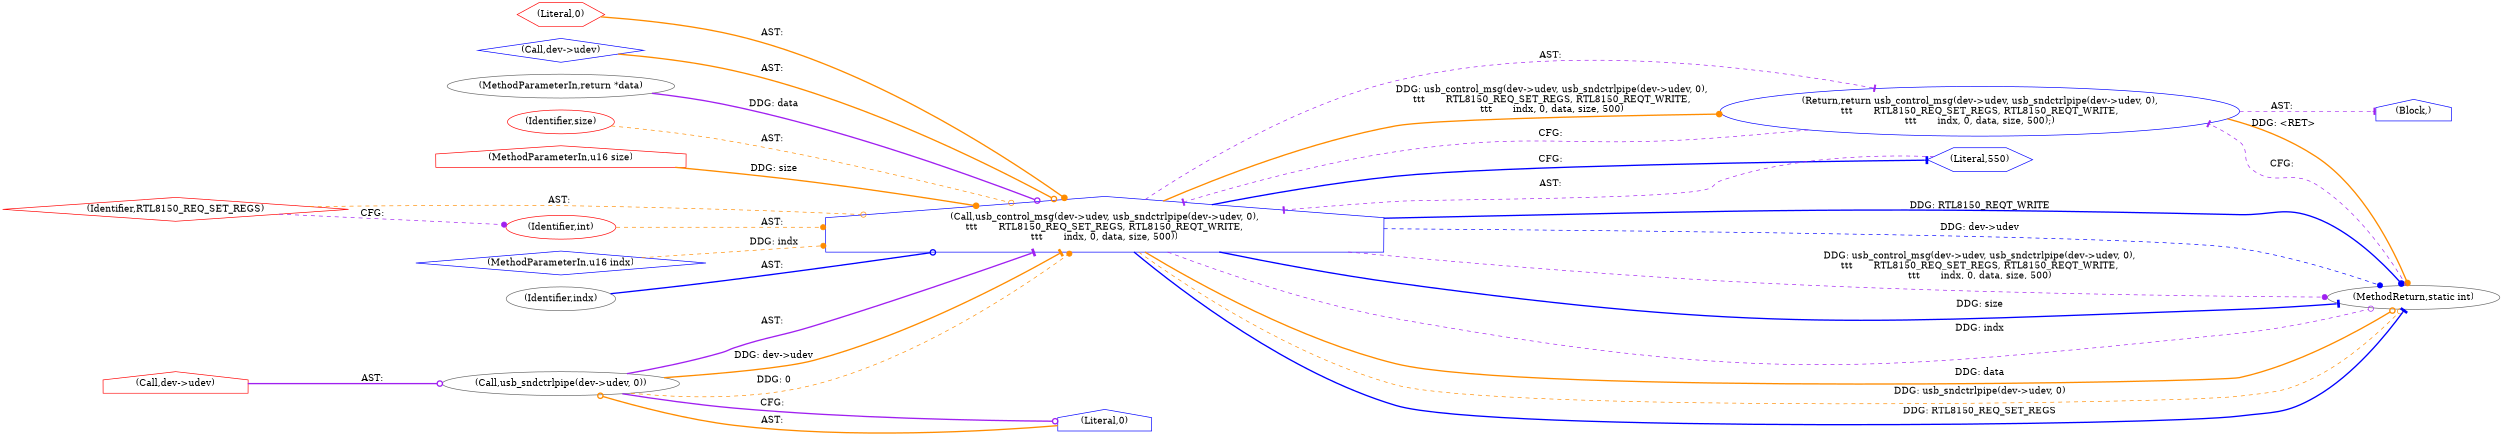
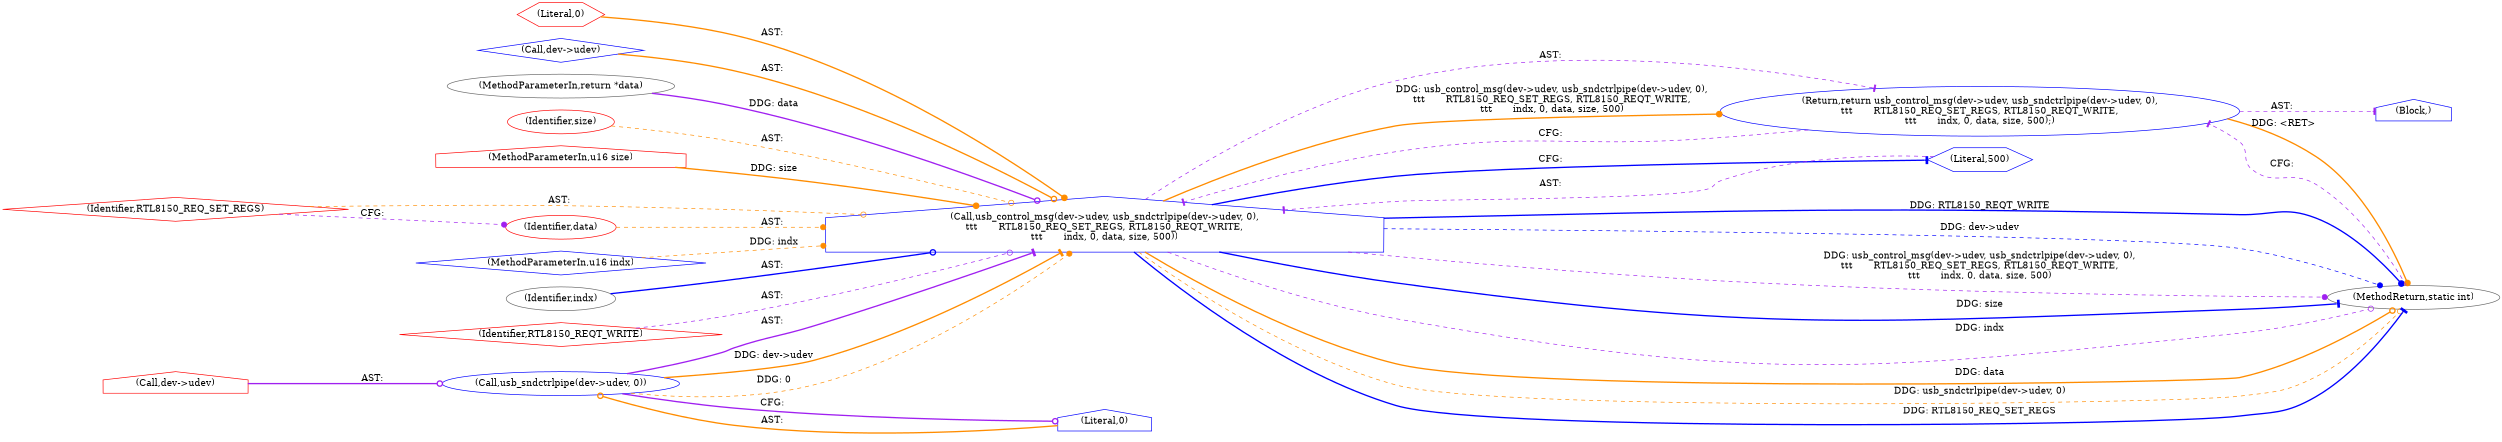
node "(Literal,550)": label "(Literal,550)" -> "(Literal,500)"
node "(Identifier,int)": label "(Identifier,int)" -> "(Identifier,data)"
node "(Identifier,RTL8150_REQT_WRITE)": added
node "(Call,usb_sndctrlpipe(dev->udev, 0))": color gray40 -> blue
